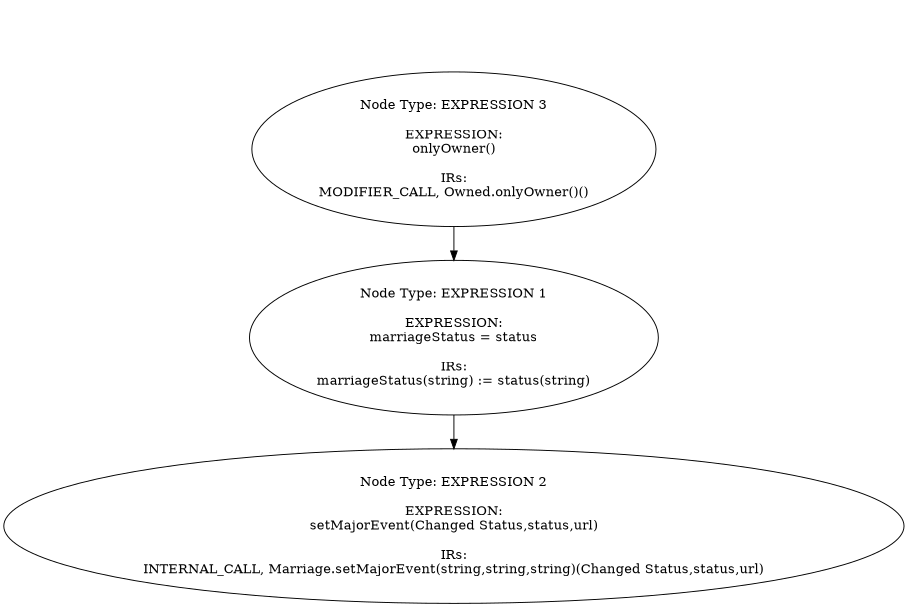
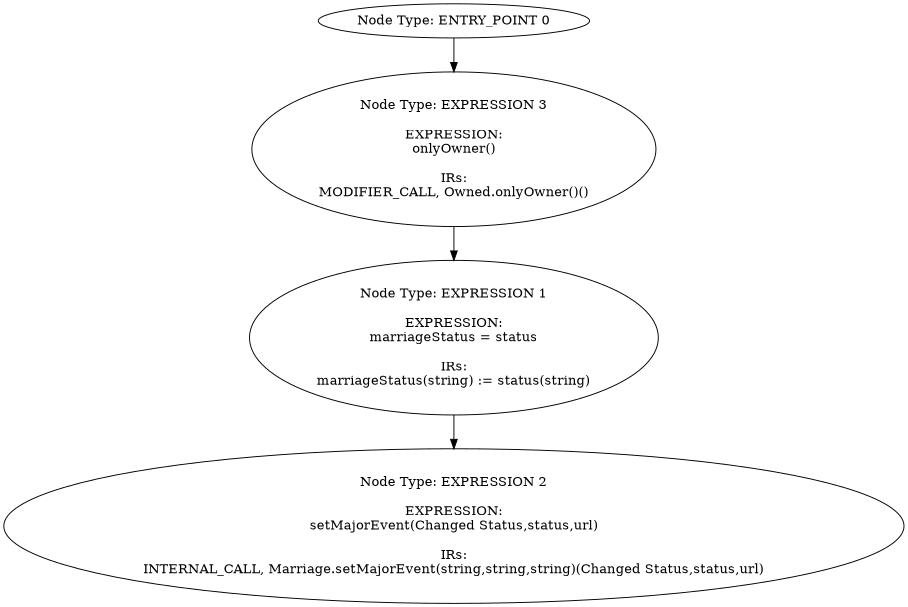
node "Node Type: ENTRY_POINT 0": added
